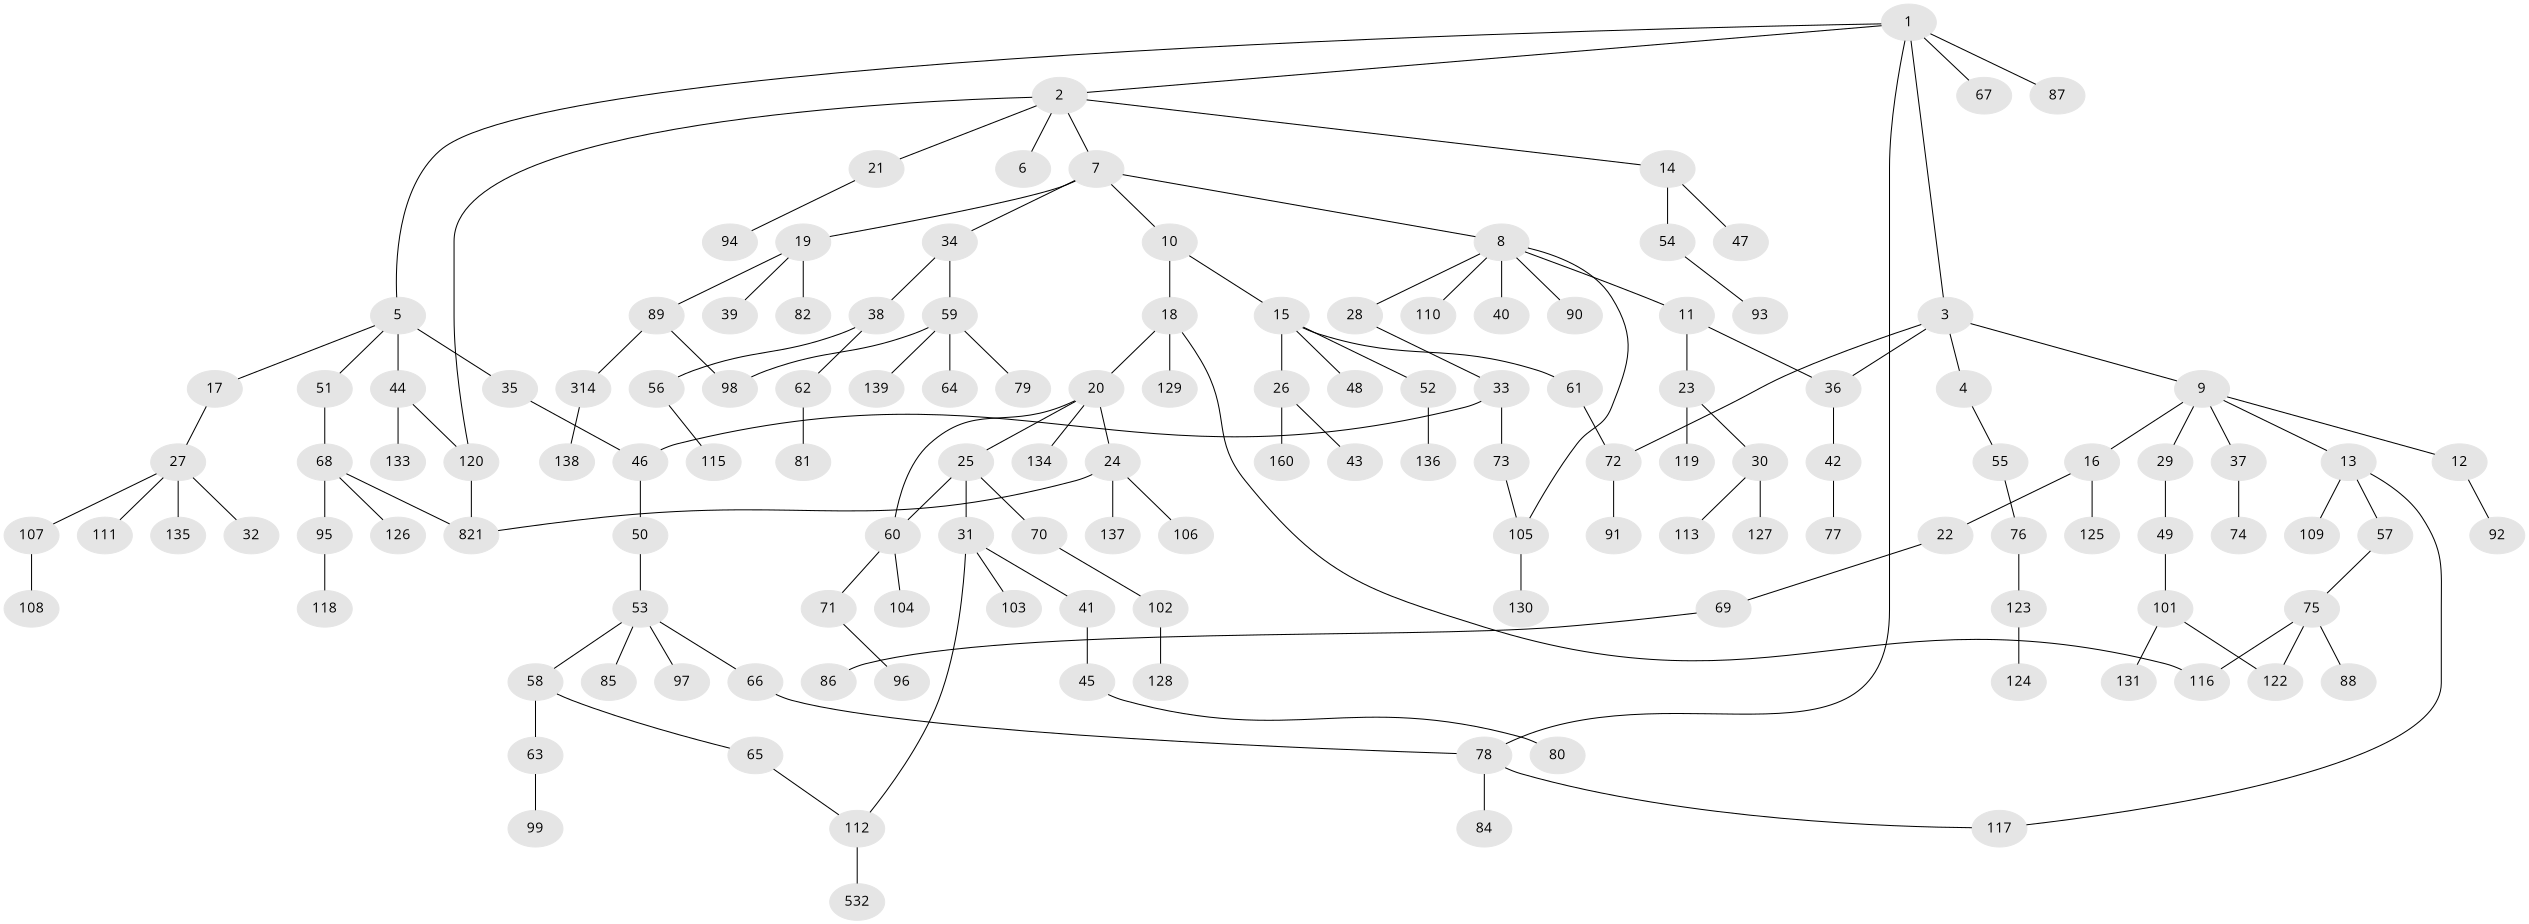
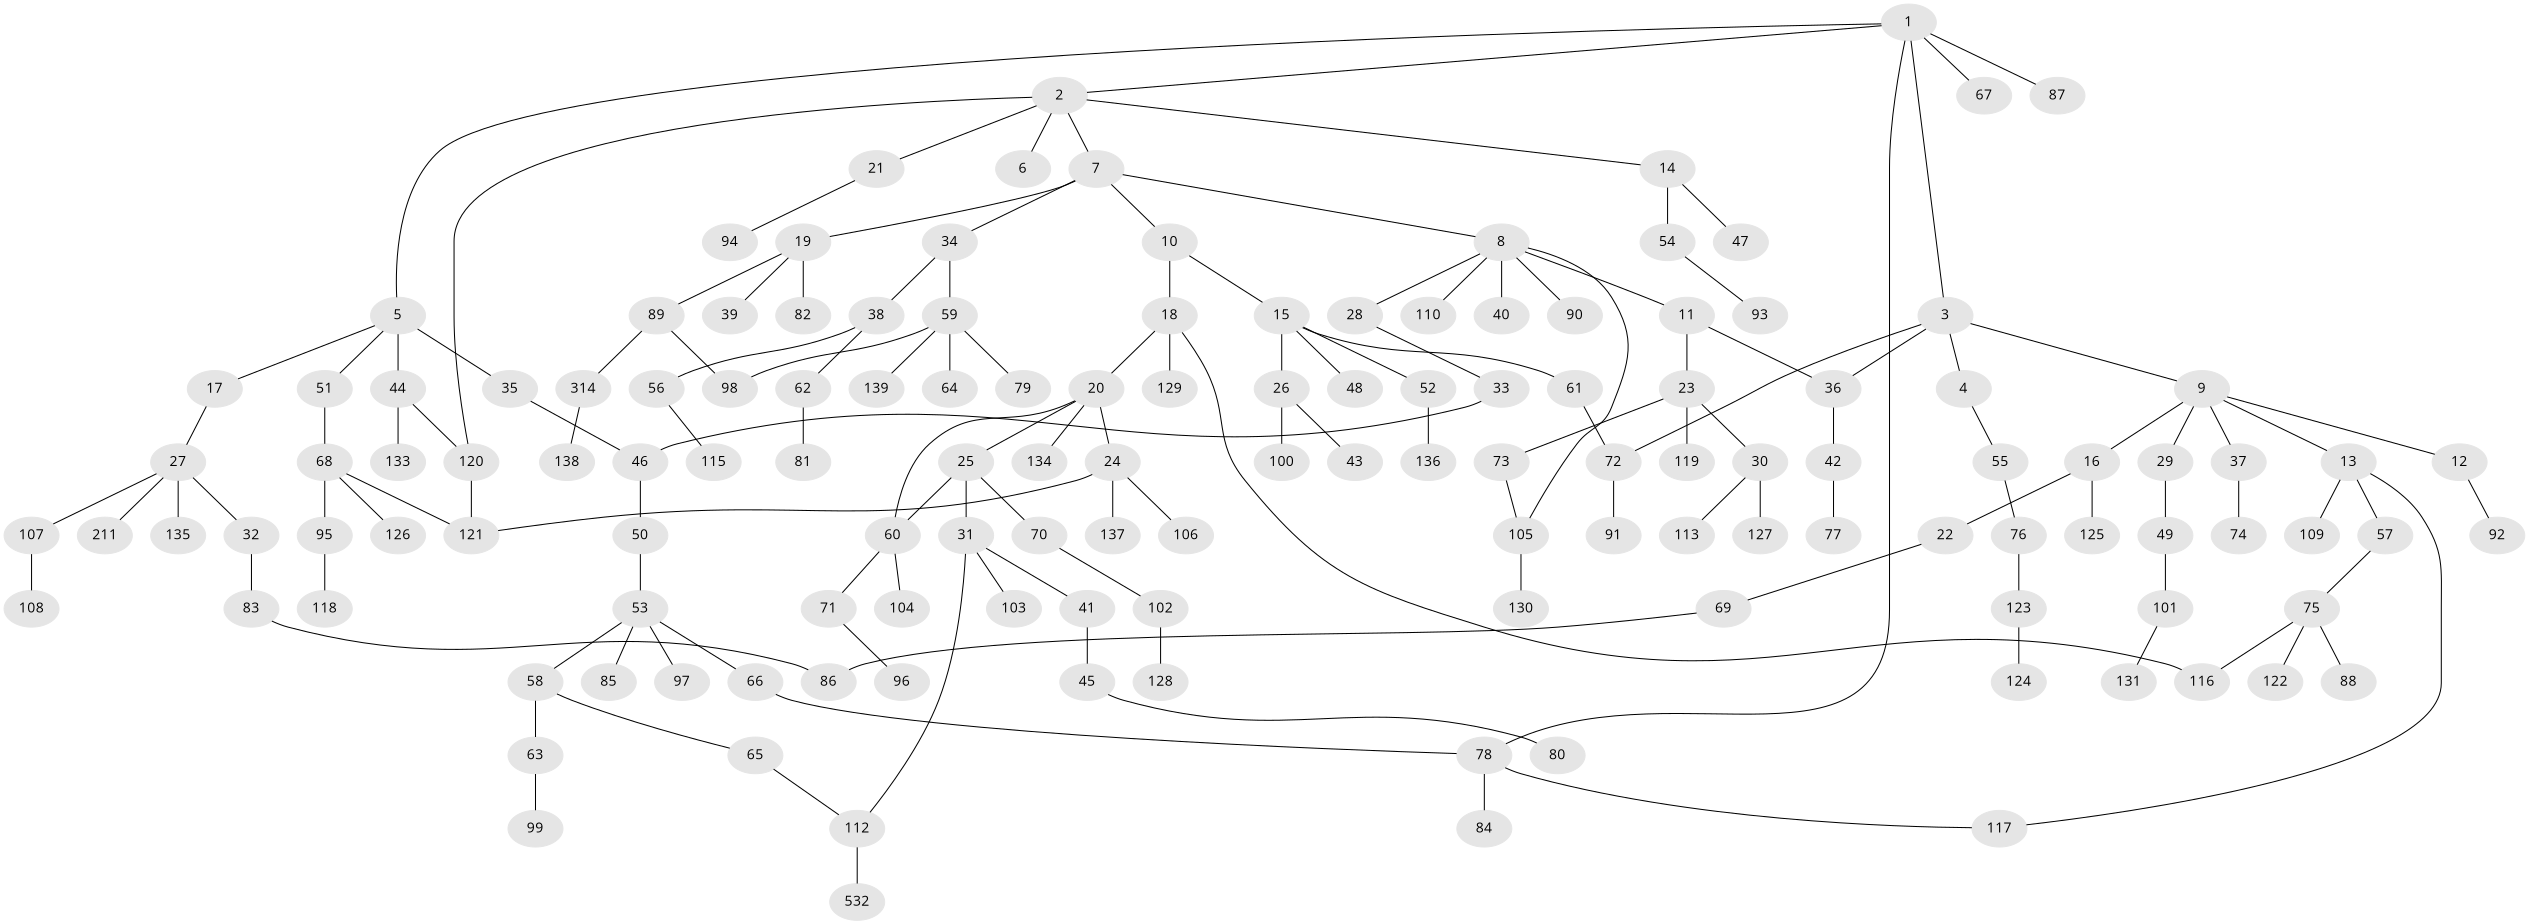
edge "33" -- "73": now "23" -- "73"
node "160": label "160" -> "100"
node "111": label "111" -> "211"
node "821": label "821" -> "121"
node "83": added
edge "101" -- "122": removed
